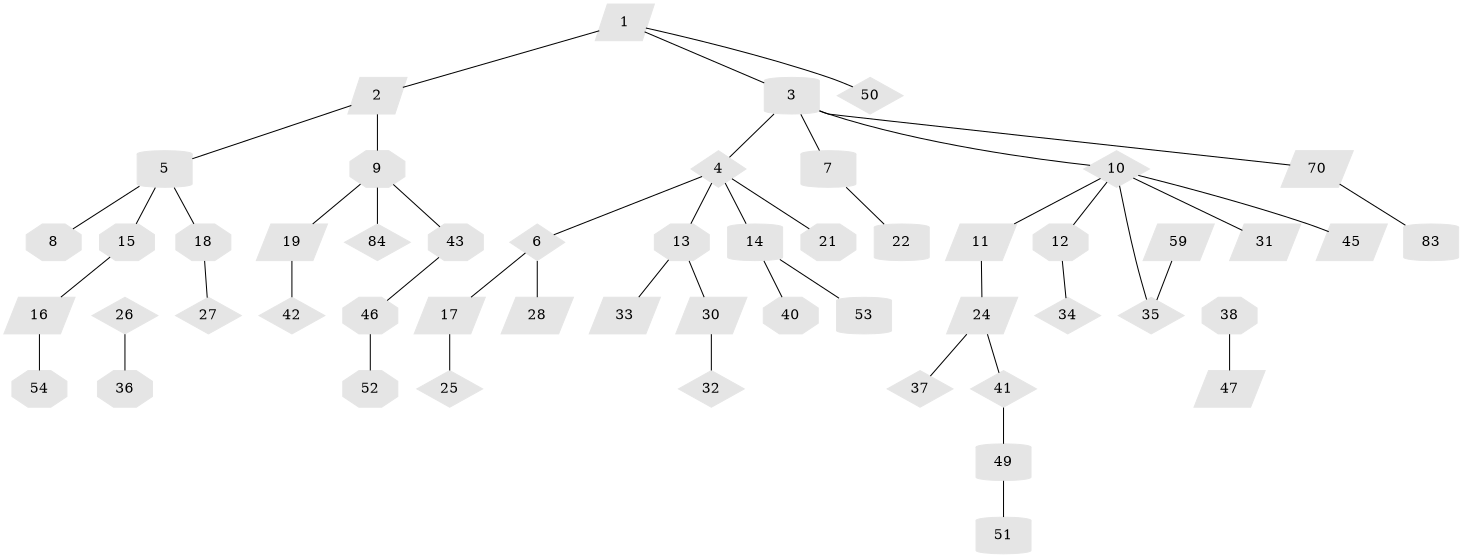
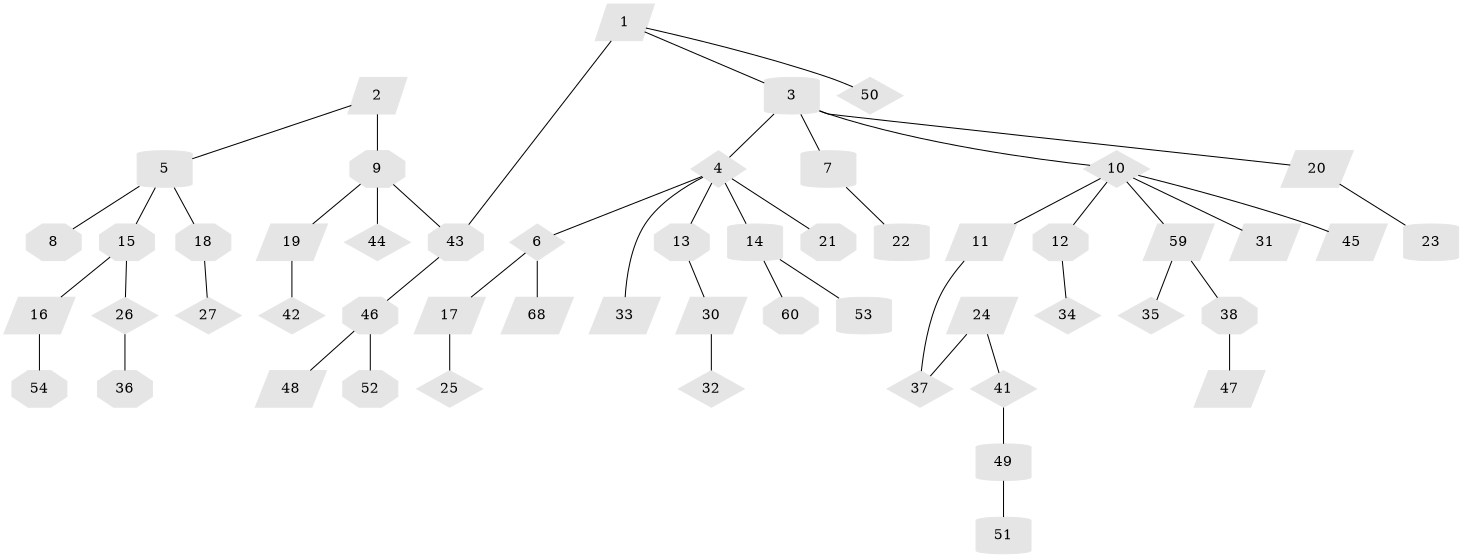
edge "1" -- "2": now "1" -- "43"
node "70": label "70" -> "20"
node "84": label "84" -> "44"
node "83": label "83" -> "23"
edge "10" -- "35": now "10" -- "59"
edge "15" -- "26": added
edge "13" -- "33": now "4" -- "33"
edge "11" -- "24": now "11" -- "37"
edge "59" -- "38": added
node "28": label "28" -> "68"
node "40": label "40" -> "60"
node "48": added
